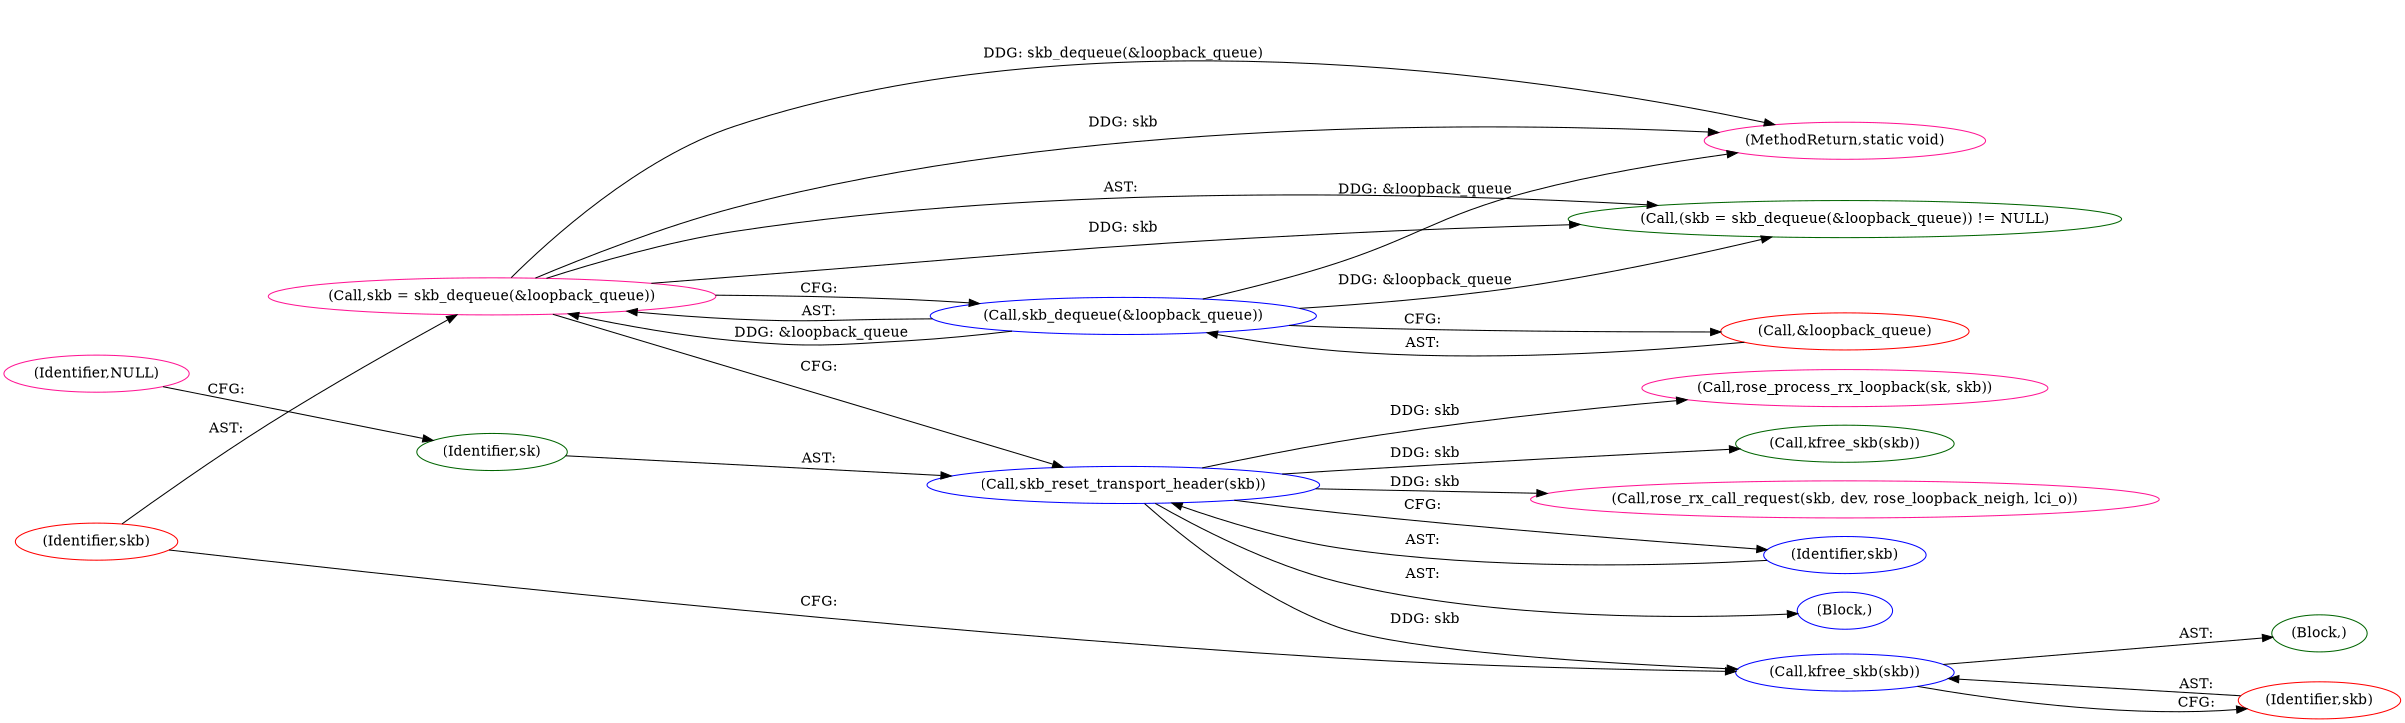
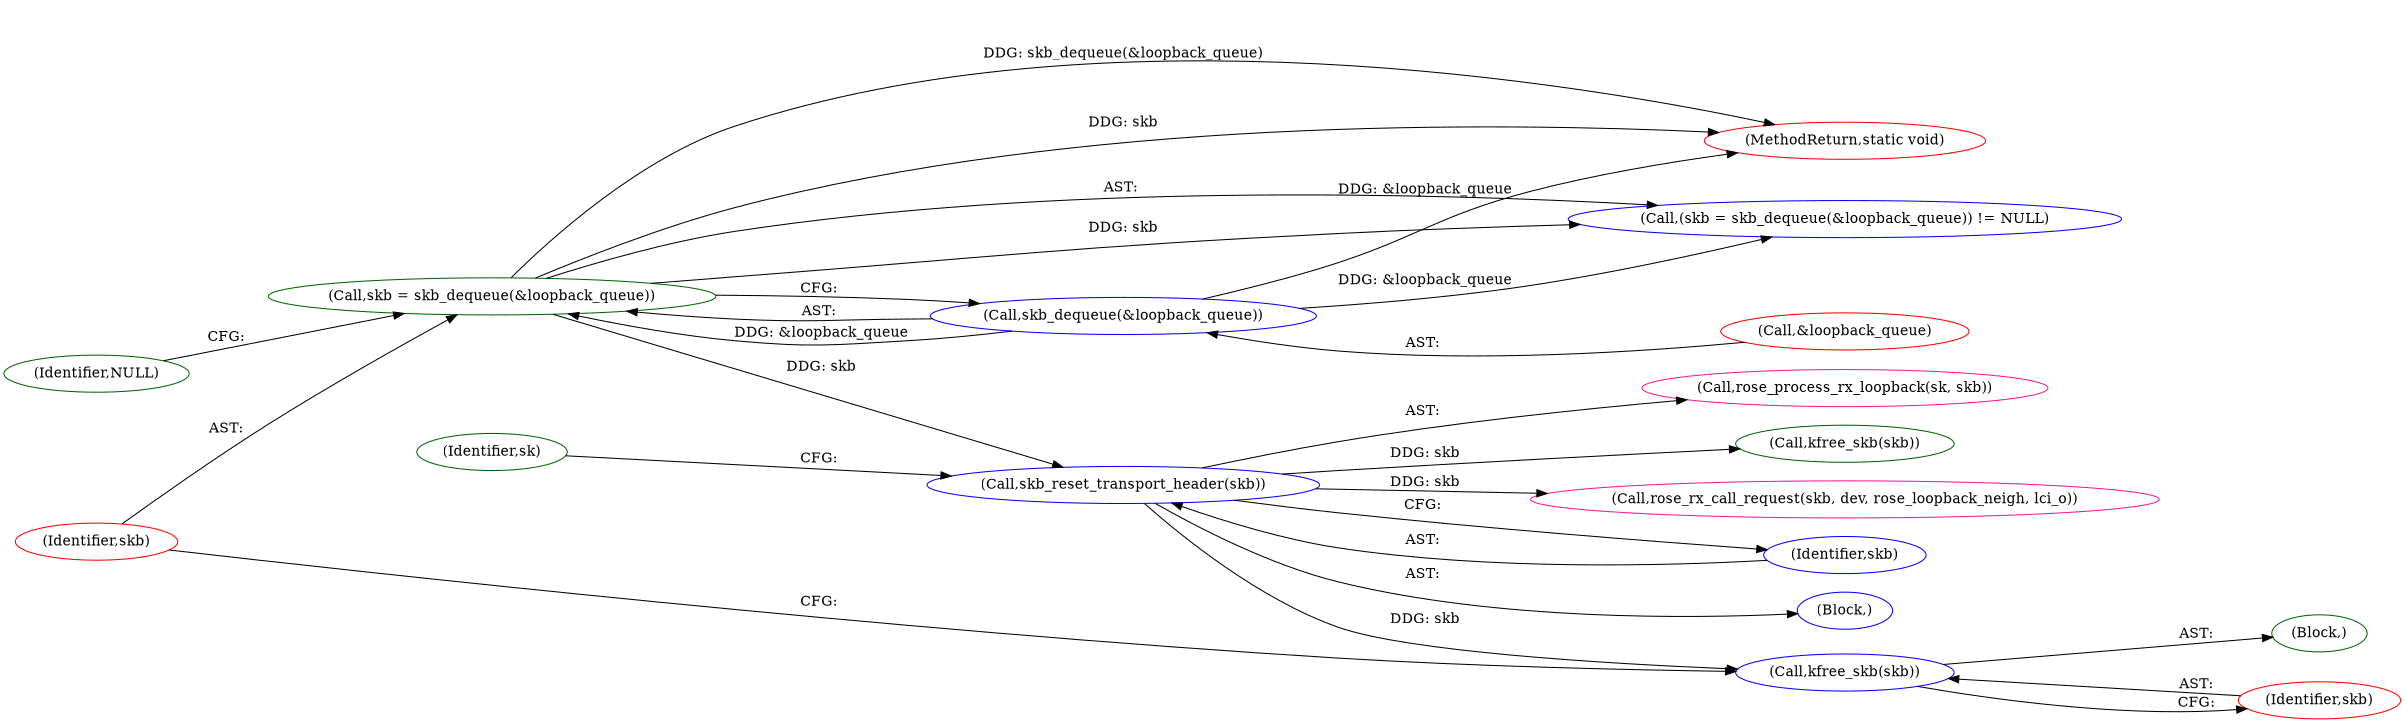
node "(MethodReturn,static void)": color deeppink -> red
node "(Call,(skb = skb_dequeue(&loopback_queue)) != NULL)": color darkgreen -> blue
node "(Call,skb = skb_dequeue(&loopback_queue))": color deeppink -> darkgreen
edge "(Call,skb_dequeue(&loopback_queue))" -> "(Call,&loopback_queue)": removed, label "CFG:"
edge "(Call,skb = skb_dequeue(&loopback_queue))" -> "(Call,skb_reset_transport_header(skb))": label "CFG: " -> "DDG: skb"
node "(Identifier,NULL)": color deeppink -> darkgreen
edge "(Call,skb_reset_transport_header(skb))" -> "(Call,rose_process_rx_loopback(sk, skb))": label "DDG: skb" -> "AST: "
edge "(Identifier,NULL)" -> "(Identifier,sk)": now "(Identifier,NULL)" -> "(Call,skb = skb_dequeue(&loopback_queue))"
edge "(Identifier,sk)" -> "(Call,skb_reset_transport_header(skb))": label "AST: " -> "CFG: "
